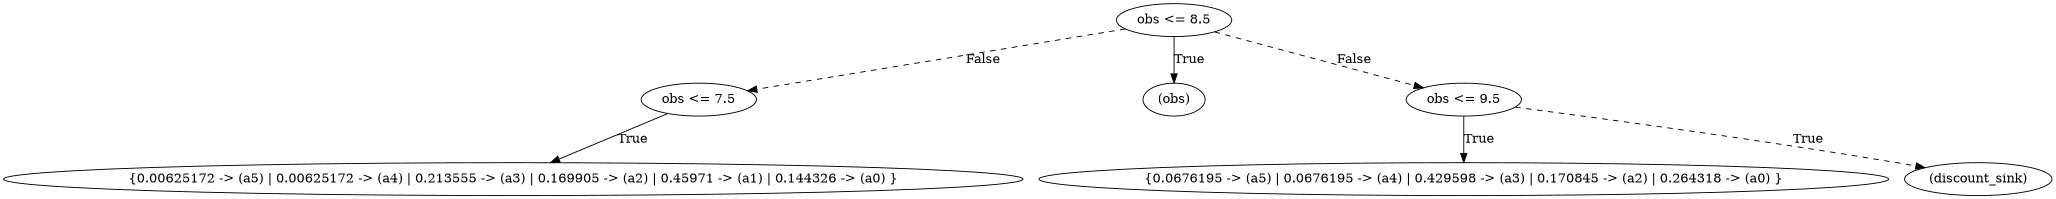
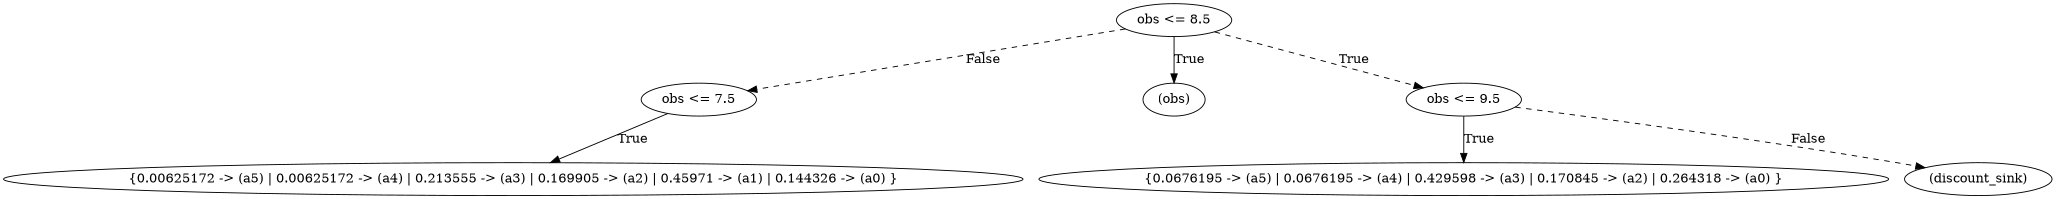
edge "obs <= 8.5" -> "obs <= 9.5": label "False" -> "True"
edge "obs <= 9.5" -> "(discount_sink)": label "True" -> "False"
